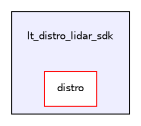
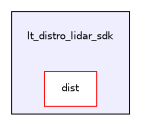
node "distro": label "distro" -> "dist"
